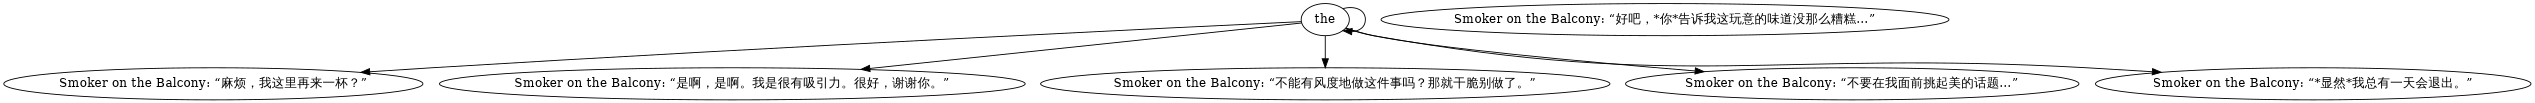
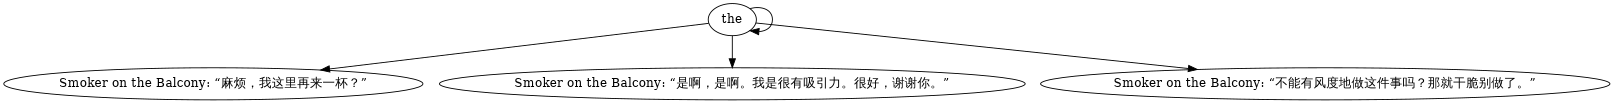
node "Smoker on the Balcony: “好吧，*你*告诉我这玩意的味道没那么糟糕…”": removed
node "Smoker on the Balcony: “不要在我面前挑起美的话题…”": removed
node "Smoker on the Balcony: “*显然*我总有一天会退出。”": removed
